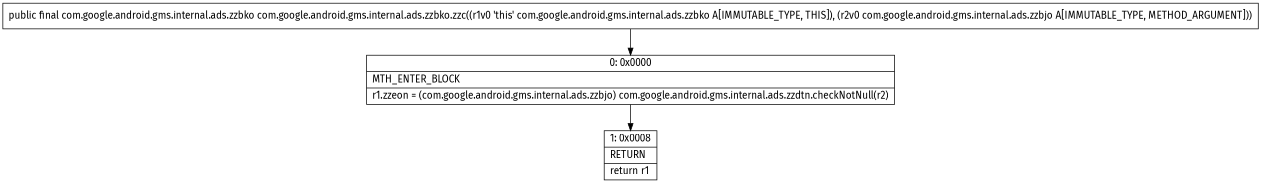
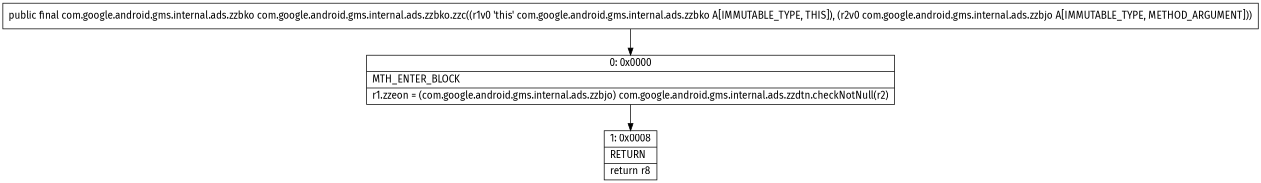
node "1: 0x0008": text "return r1" -> "return r8"
